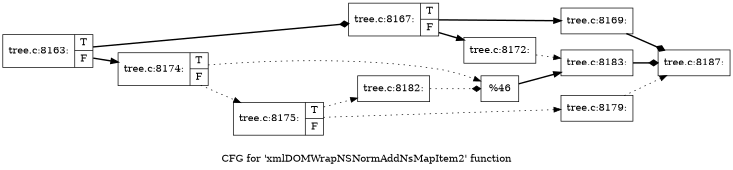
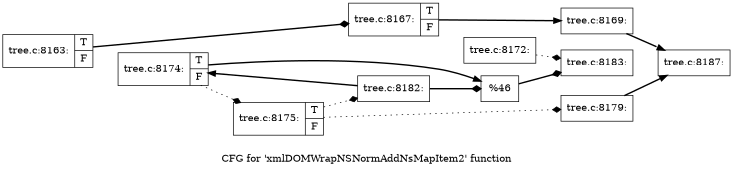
edge "tree.c:8167:" -> "tree.c:8172:": removed
edge "tree.c:8169:" -> "tree.c:8187:": arrowhead diamond -> normal
edge "tree.c:8172:" -> "tree.c:8183:": arrowhead normal -> diamond
edge "tree.c:8163:" -> "tree.c:8174:": now "tree.c:8182:" -> "tree.c:8174:"
edge "tree.c:8174:" -> "%46": style dotted -> bold
edge "tree.c:8183:" -> "tree.c:8187:": removed
edge "%46" -> "tree.c:8183:": arrowhead normal -> diamond
edge "tree.c:8179:" -> "tree.c:8187:": style dotted -> bold
edge "tree.c:8182:" -> "%46": style dotted -> bold
edge "tree.c:8174:" -> "tree.c:8175:": arrowhead normal -> diamond
edge "tree.c:8175:" -> "tree.c:8182:": arrowhead normal -> diamond
edge "tree.c:8175:" -> "tree.c:8179:": arrowhead normal -> diamond
